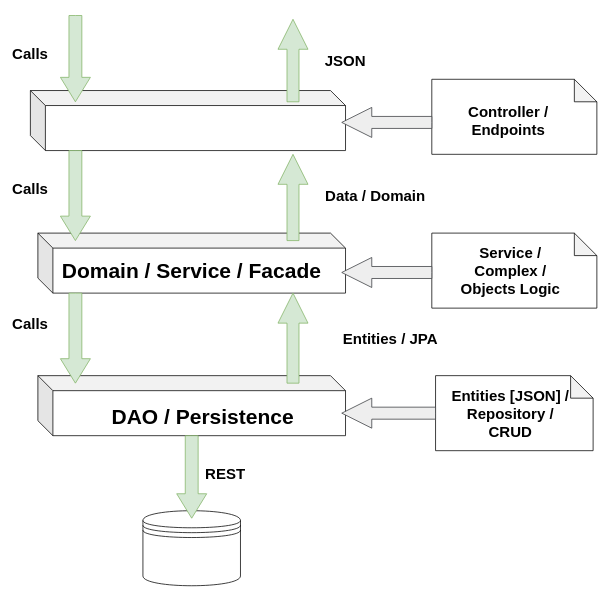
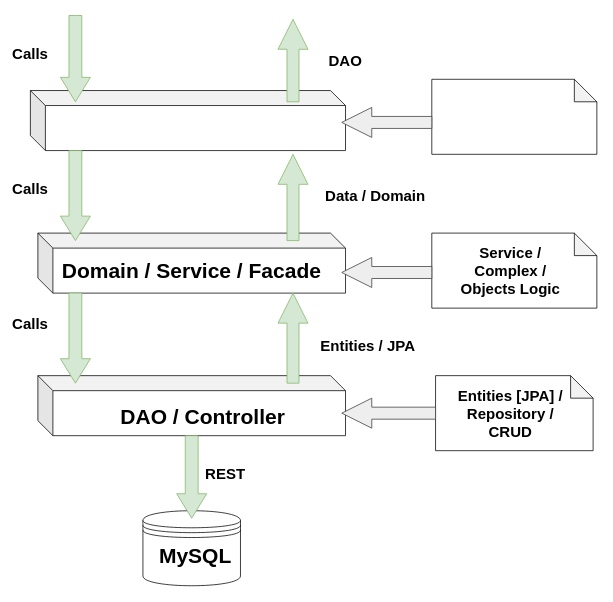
node "JSON": label "JSON" -> "DAO"
node "Controller / Endpoints": removed
node "Entities / JPA": moved (390, 338) -> (368, 345)
node "Entities [JSON] / Repository / CRUD": label "Entities [JSON] / Repository / CRUD" -> "Entities [JPA] / Repository / CRUD"
node "DAO / Persistence": label "DAO / Persistence" -> "DAO / Controller"
node "MySQL": added
